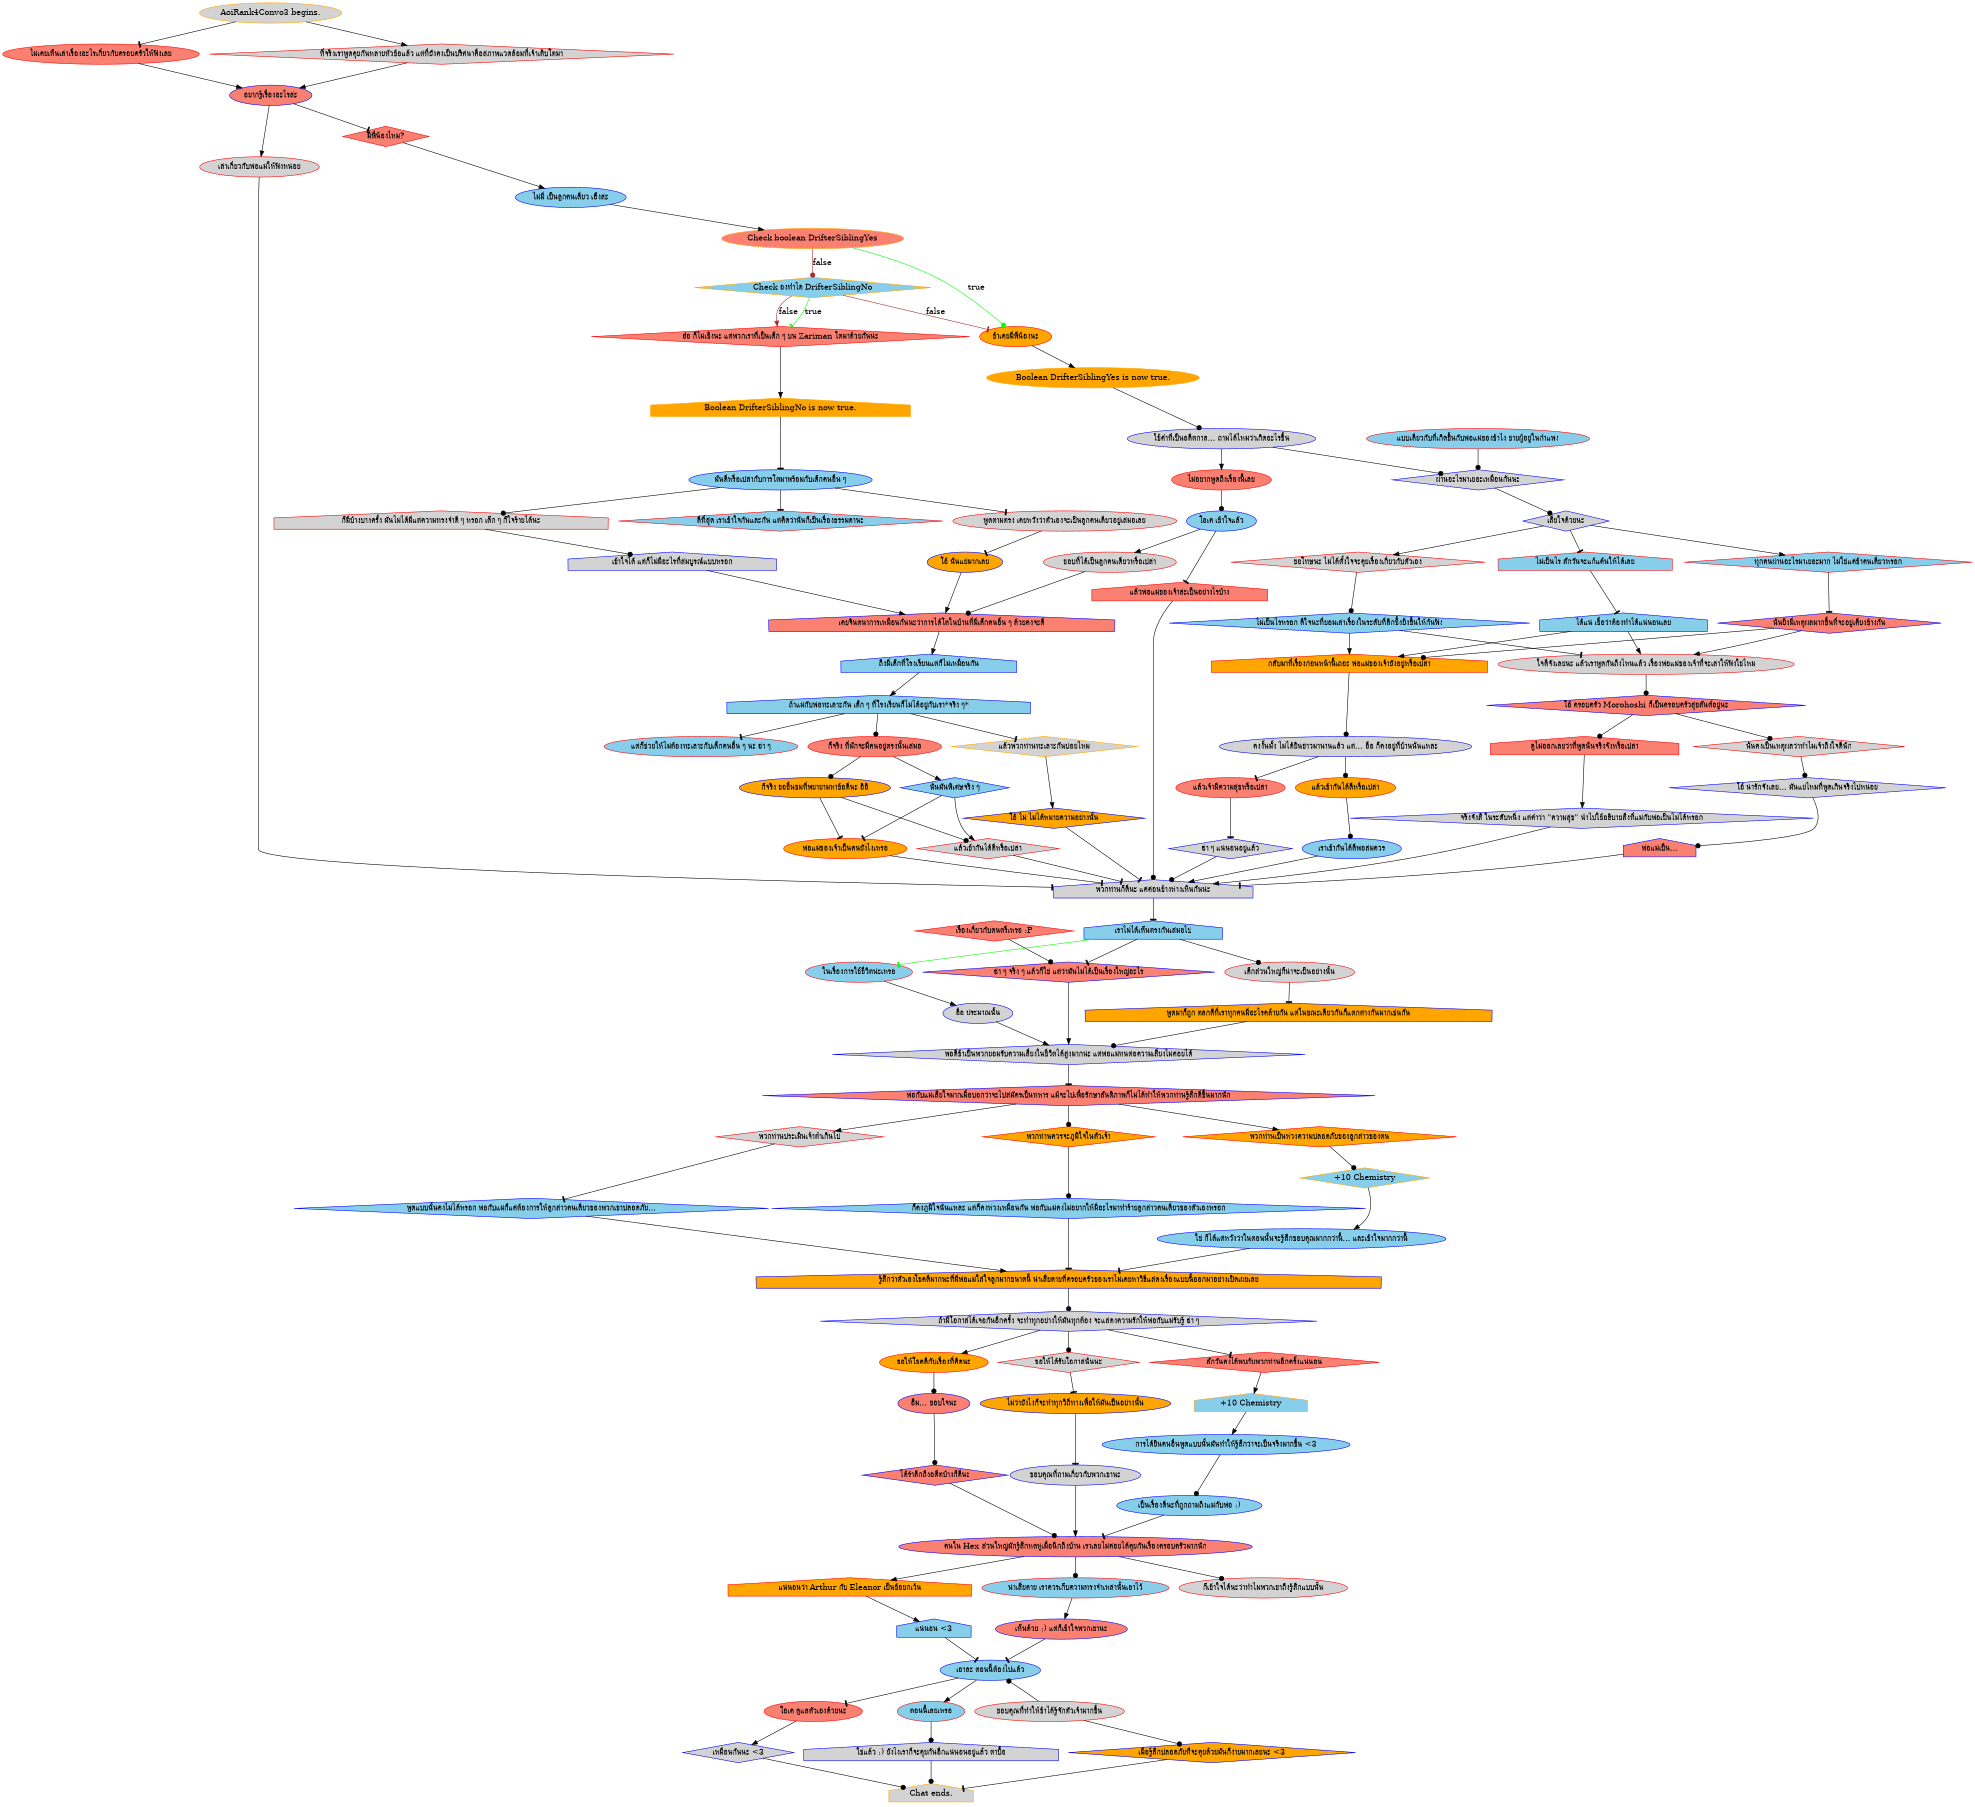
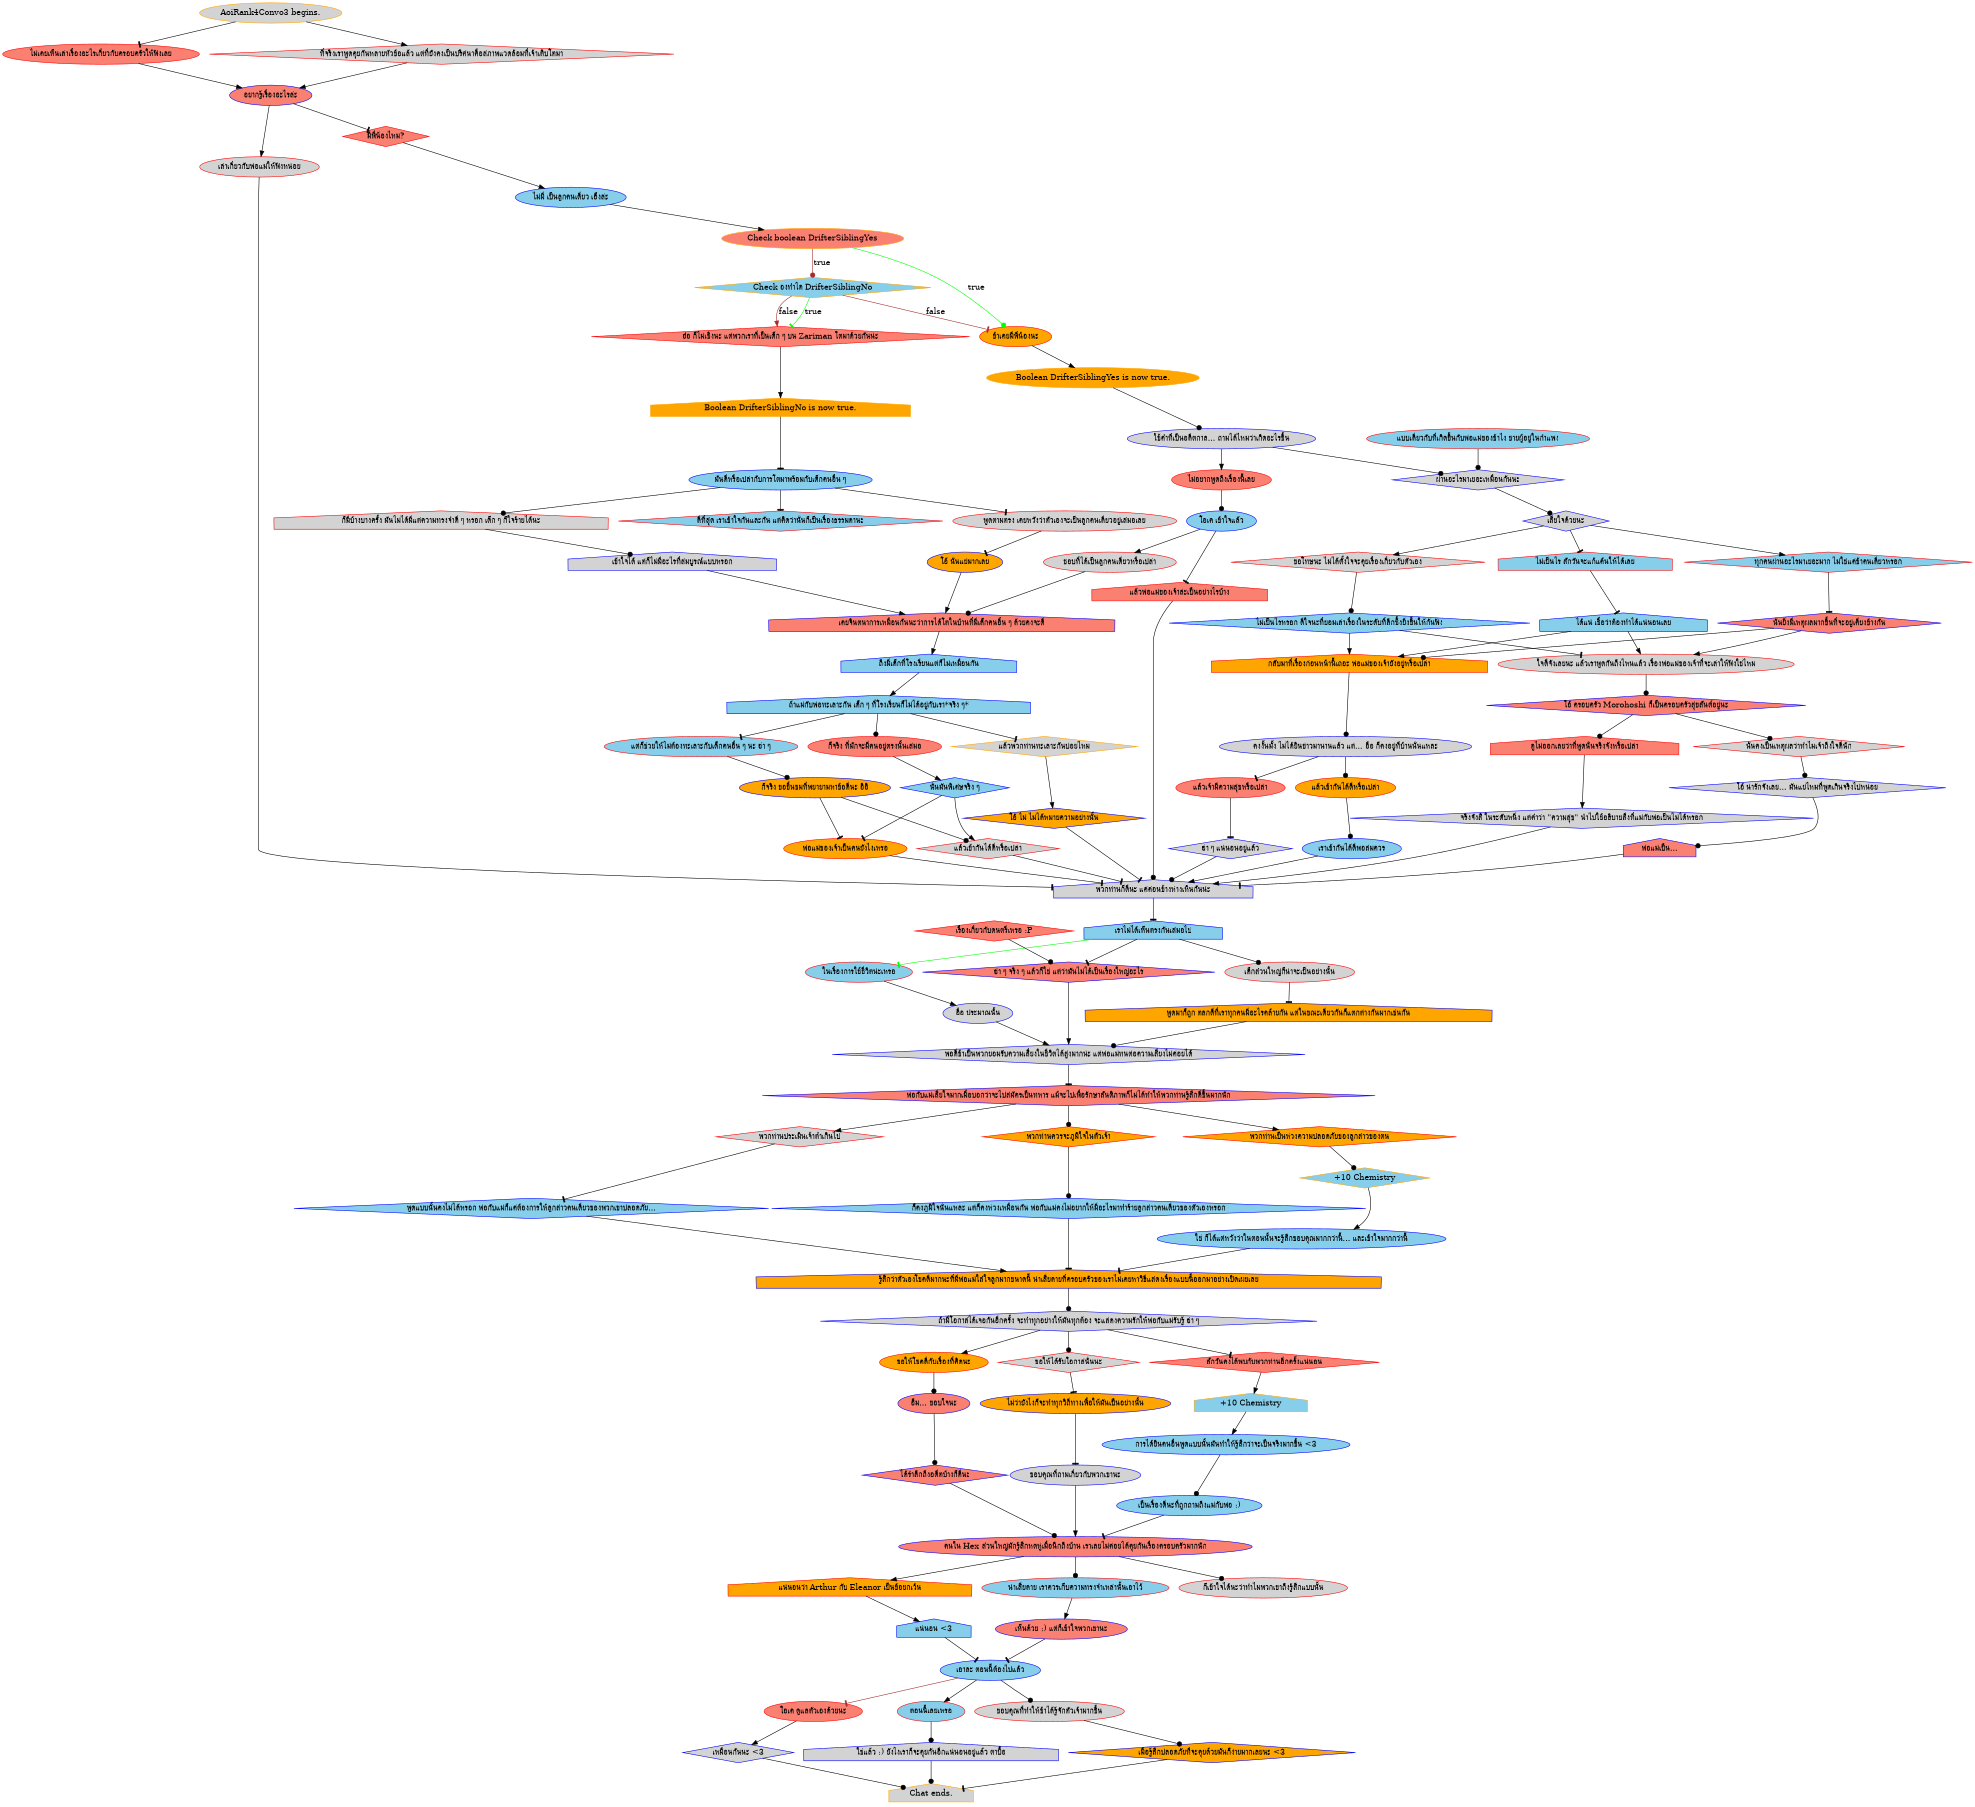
edge "Check boolean DrifterSiblingYes" -> "Check องทำได DrifterSiblingNo": label "false" -> "true"
edge "ก็จริง ที่มักจะมีคนอยู่ตรงนั้นเสมอ" -> "ก็จริง ขอชื่นชมที่พยายามหาข้อดีนะ อิอิ": now "แต่ก็ช่วยให้ไม่ต้องทะเลาะกับเด็กคนอื่น ๆ นะ ฮ่า ๆ" -> "ก็จริง ขอชื่นชมที่พยายามหาข้อดีนะ อิอิ"
edge "เอาละ ตอนนี้ต้องไปแล้ว" -> "โอเค ดูแลตัวเองด้วยนะ": color black -> brown
edge "ขอบคุณที่ทำให้ข้าได้รู้จักตัวเจ้ามากขึ้น" -> "เอาละ ตอนนี้ต้องไปแล้ว": reversed
